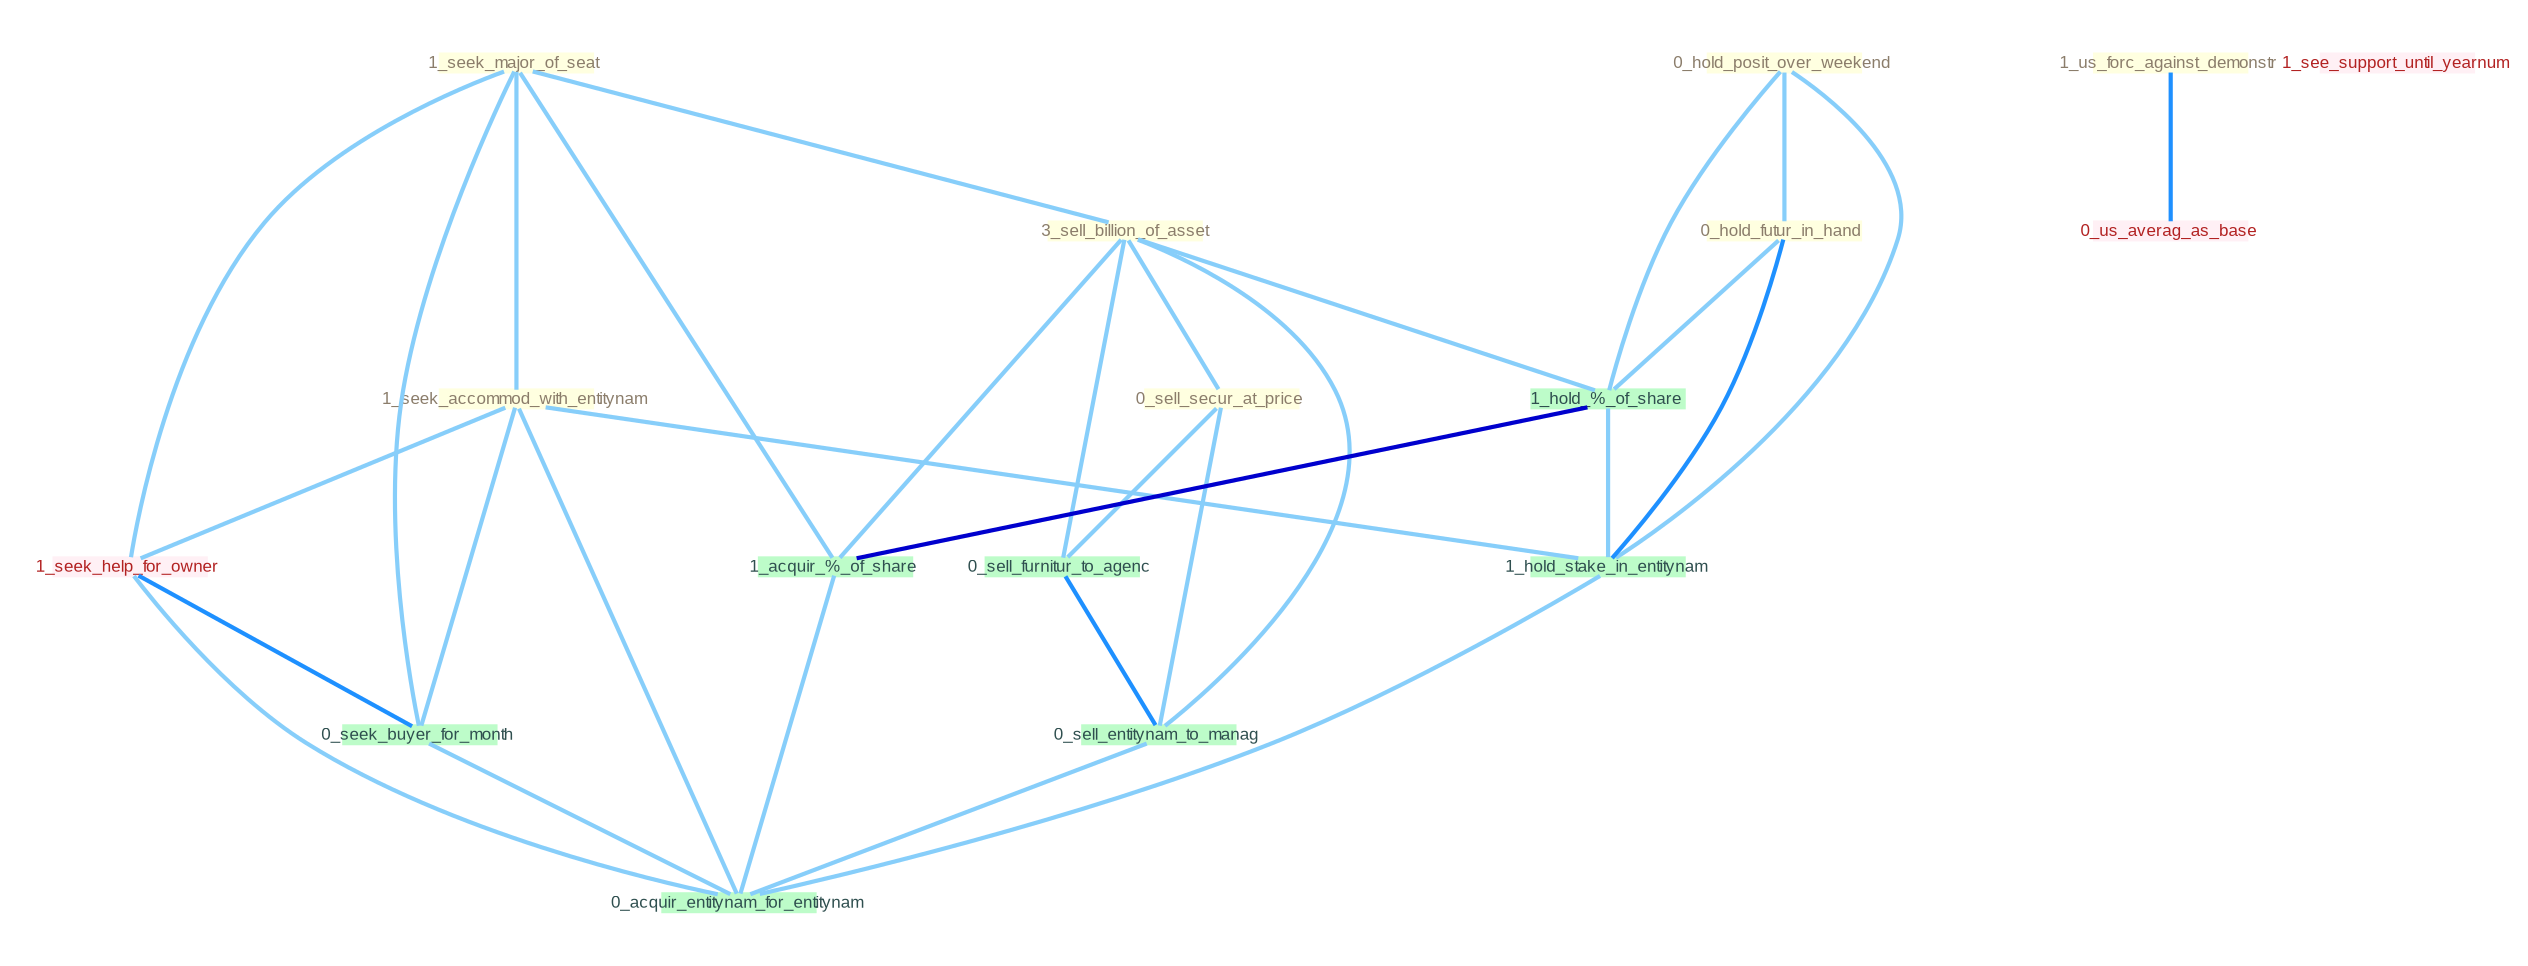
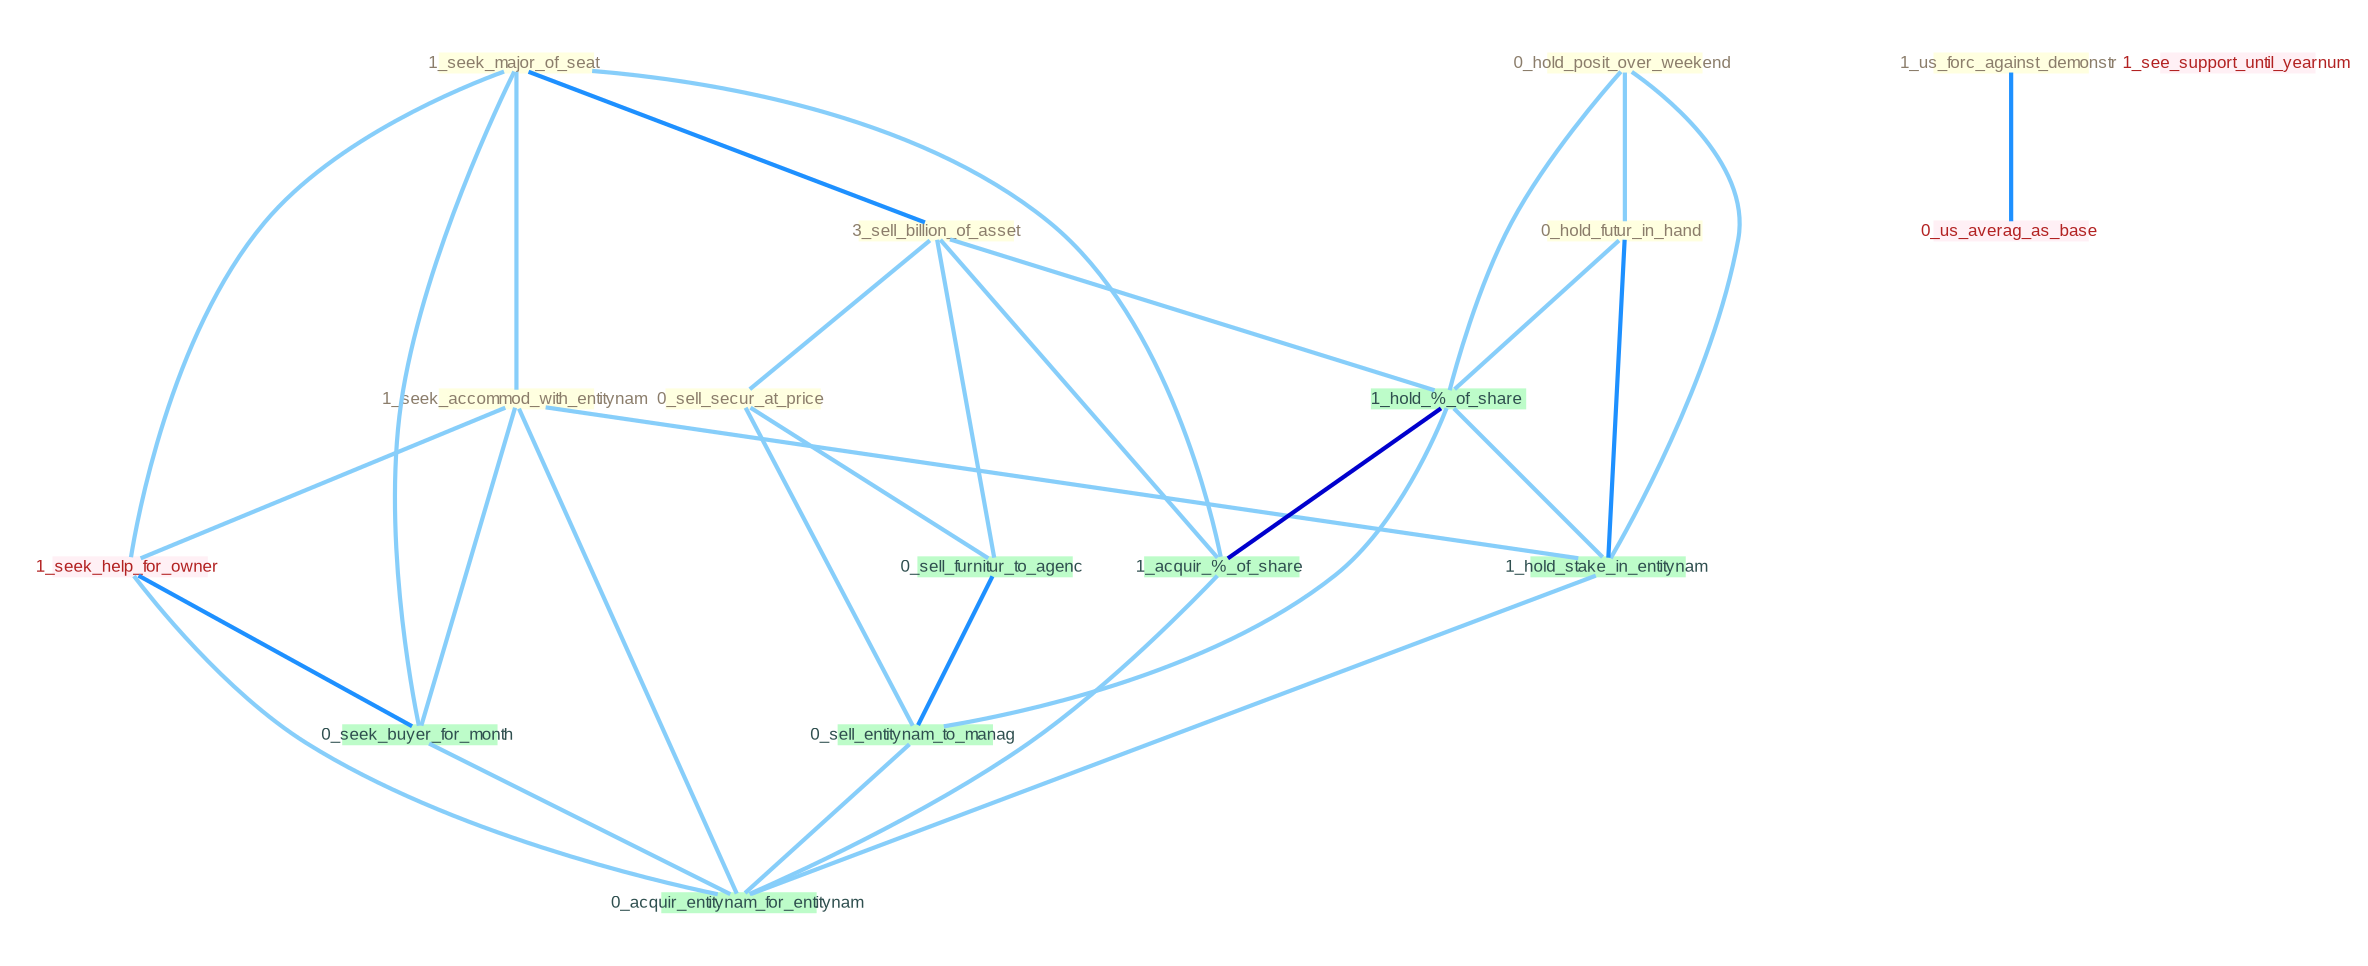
edge "1_seek_major_of_seat" -- "3_sell_billion_of_asset": color #87cefa -> #1e90ff
edge "3_sell_billion_of_asset" -- "0_sell_entitynam_to_manag": now "1_hold_%_of_share" -- "0_sell_entitynam_to_manag"
